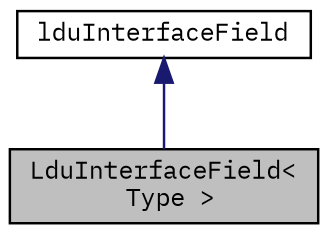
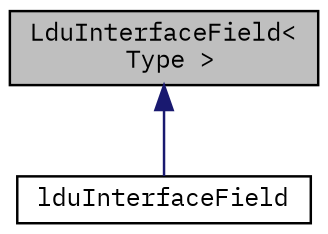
edge "LduInterfaceField< Type >" -> "lduInterfaceField": reversed
